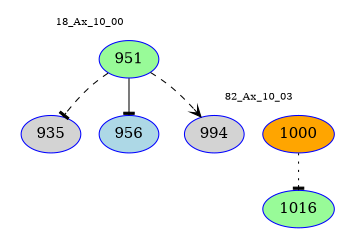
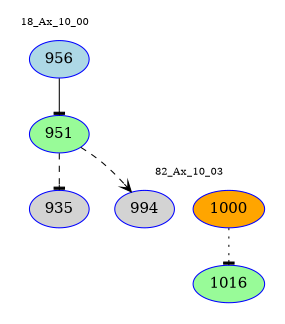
edge "951" -> "956": reversed
